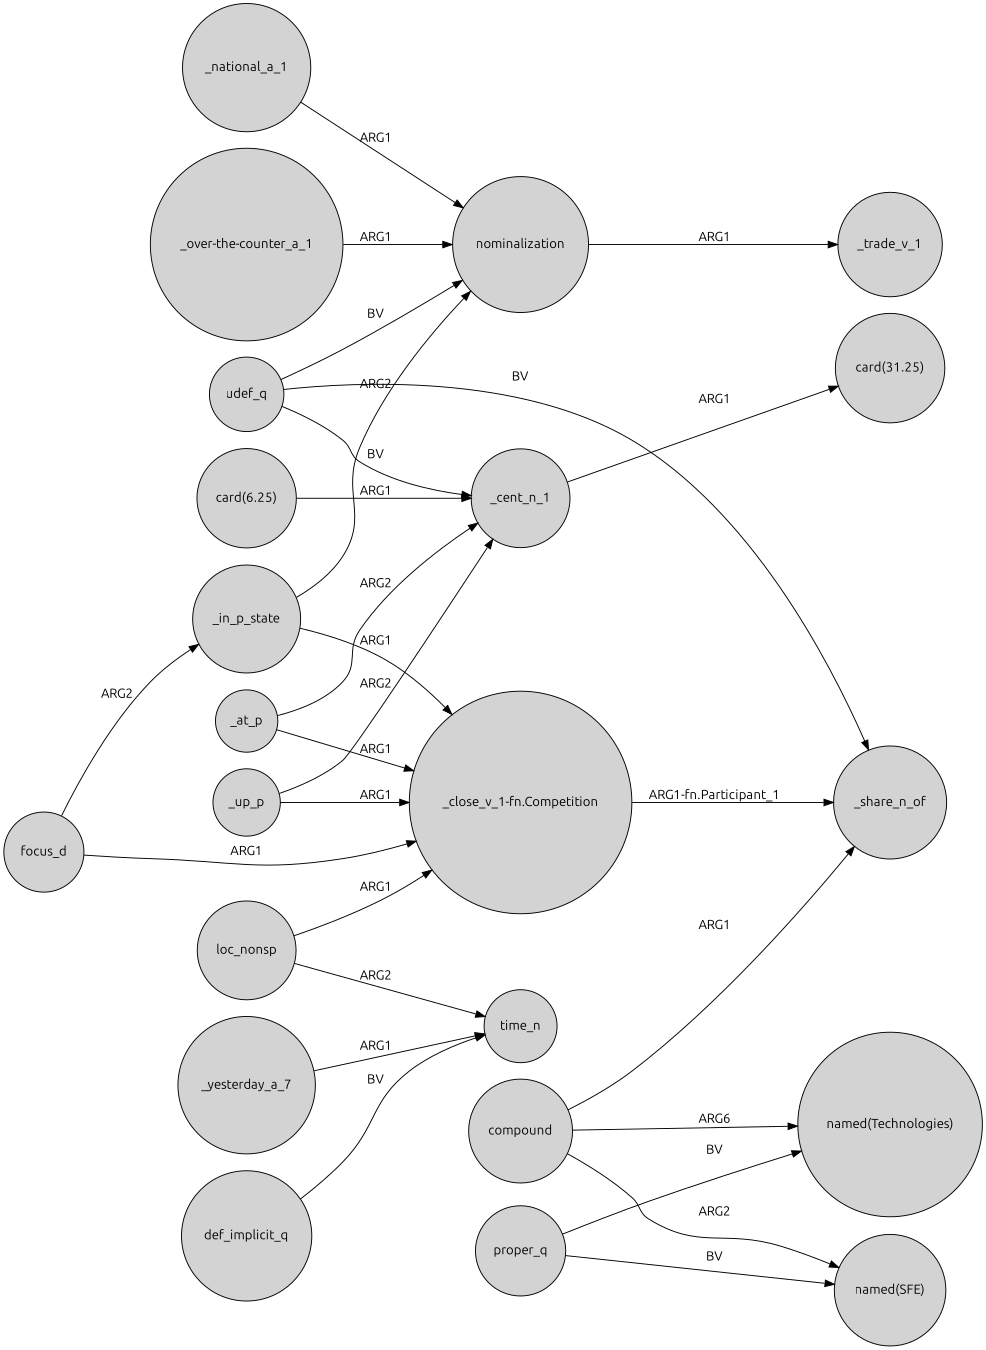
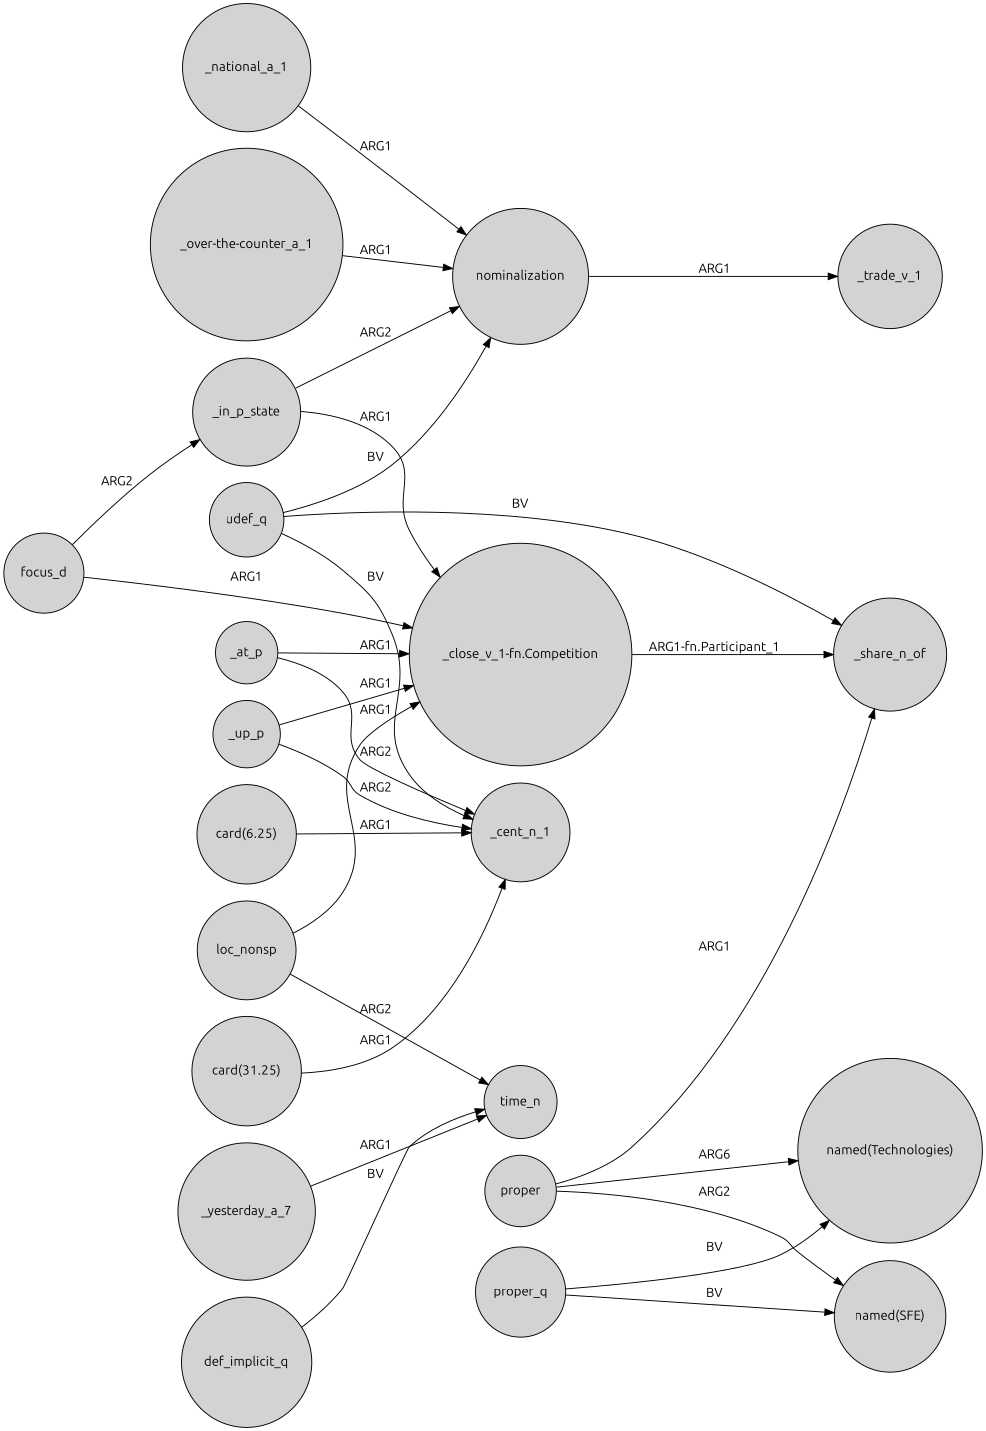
edge "_cent_n_1" -> "card(31.25)": reversed
node "compound": label "compound" -> "proper"
